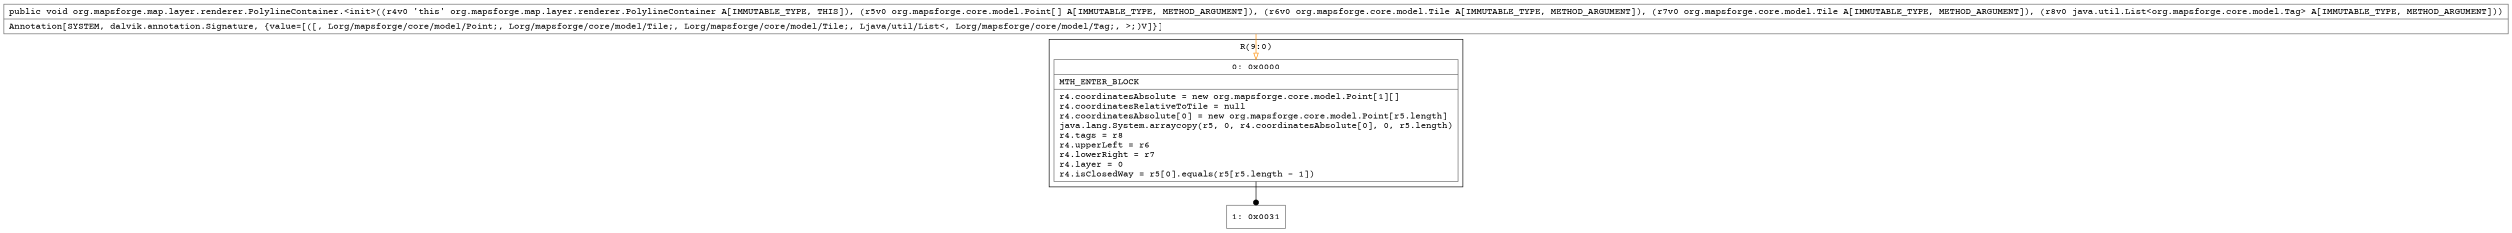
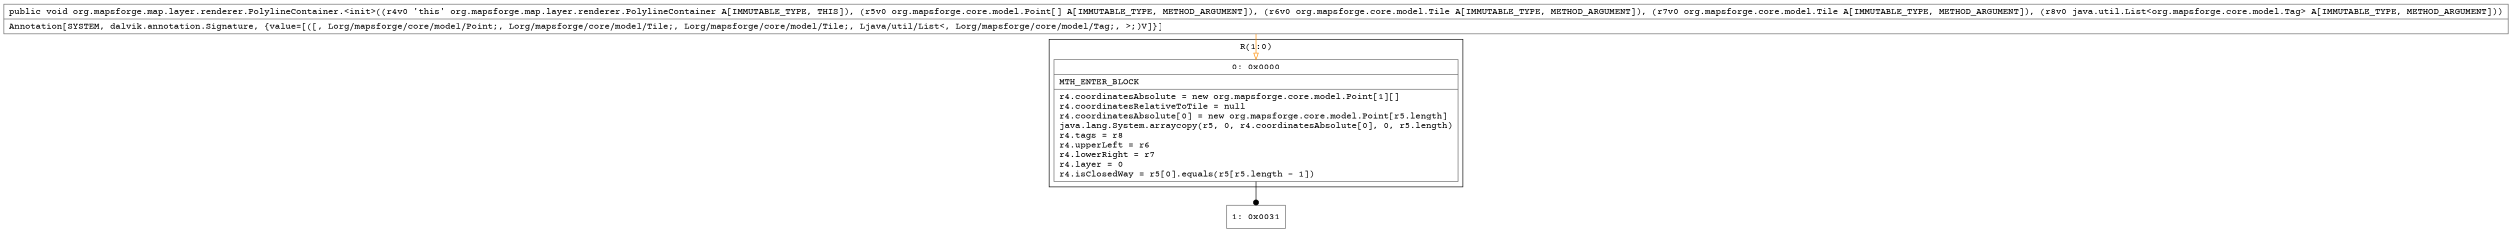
cluster "R(9:0)": label "R(9:0)" -> "R(1:0)"
